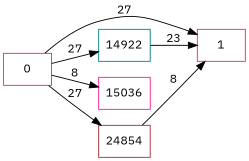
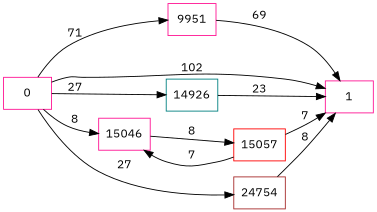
edge "0" -> "1": label "27" -> "102"
node "9951": added
node "14922": label "14922" -> "14926"
node "15036": label "15036" -> "15046"
node "24854": label "24854" -> "24754"
node "15057": added
